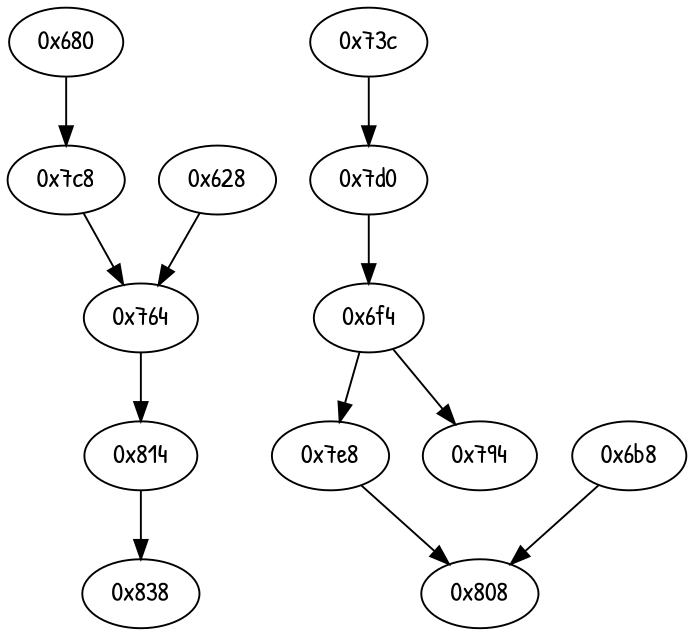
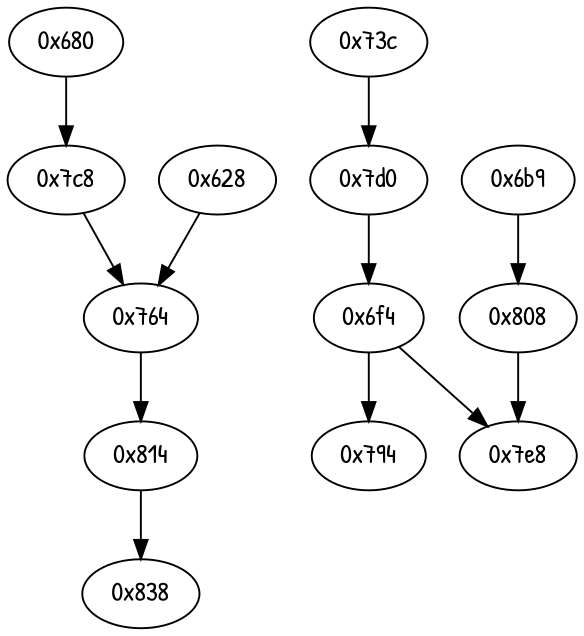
node "0x6b8": label "0x6b8" -> "0x6b9"
edge "0x7e8" -> "0x808": reversed
